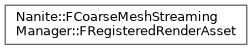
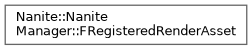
node "Nanite::FCoarseMeshStreaming Manager::FRegisteredRenderAsset": label "Nanite::FCoarseMeshStreaming Manager::FRegisteredRenderAsset" -> "Nanite::Nanite Manager::FRegisteredRenderAsset"
